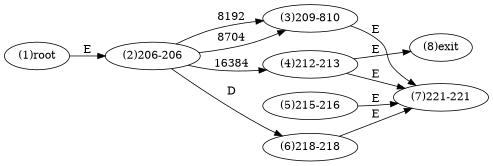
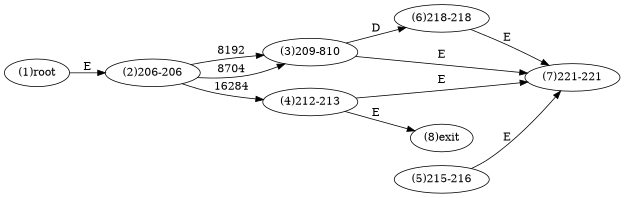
edge "(2)206-206" -> "(4)212-213": label "16384" -> "16284"
edge "(2)206-206" -> "(6)218-218": now "(3)209-810" -> "(6)218-218"
